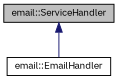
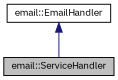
edge "email::EmailHandler" -> "email::ServiceHandler": reversed
